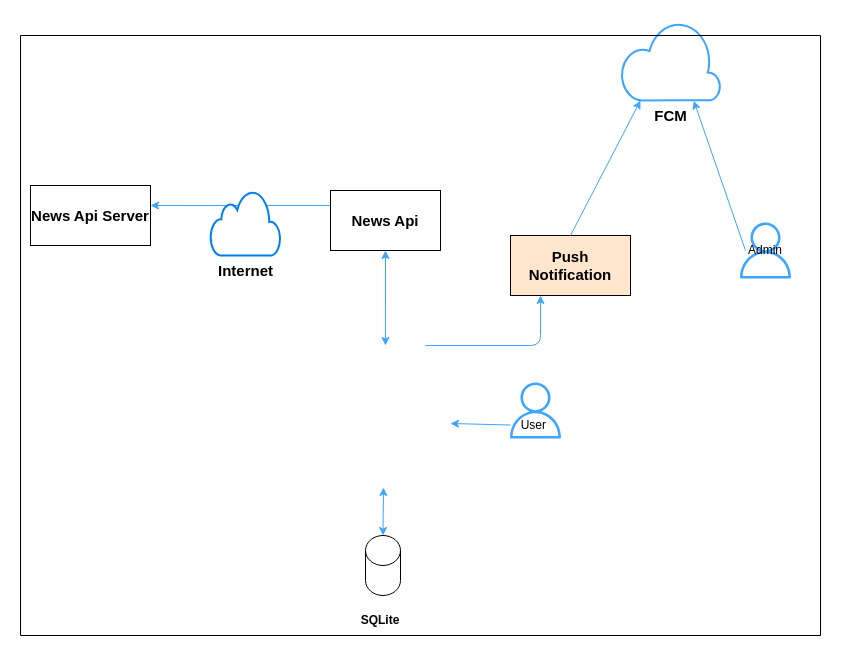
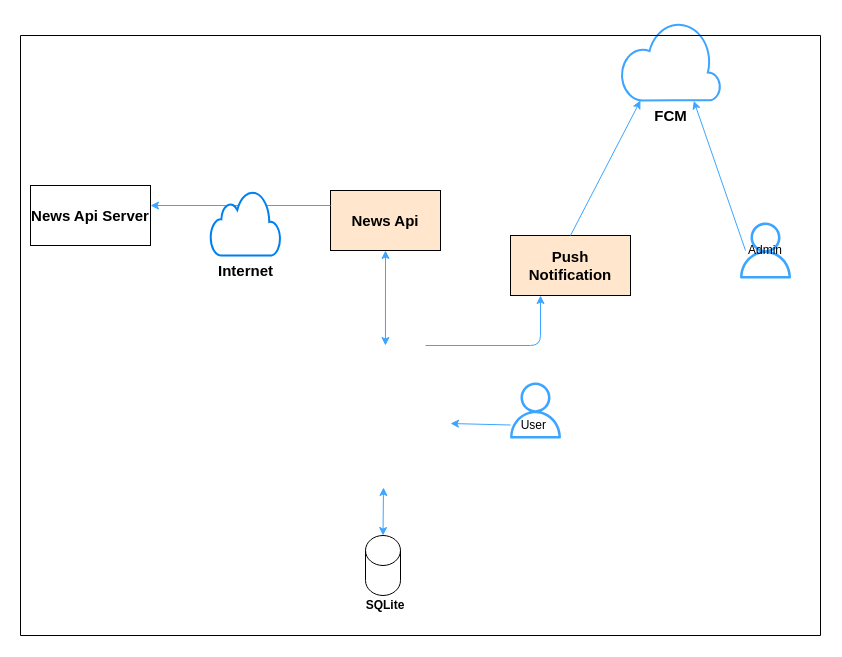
node "News Api": fillcolor #ffffff -> #ffe6cc
node "SQLite": moved (381, 621) -> (386, 606)
